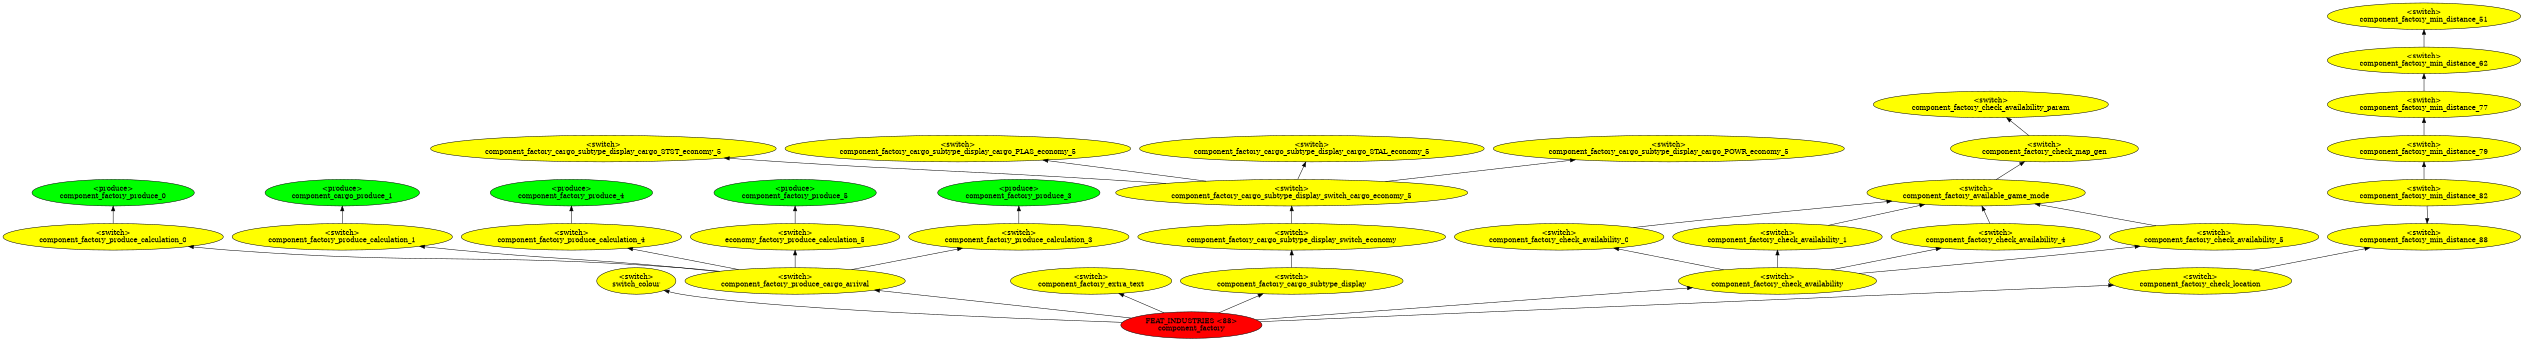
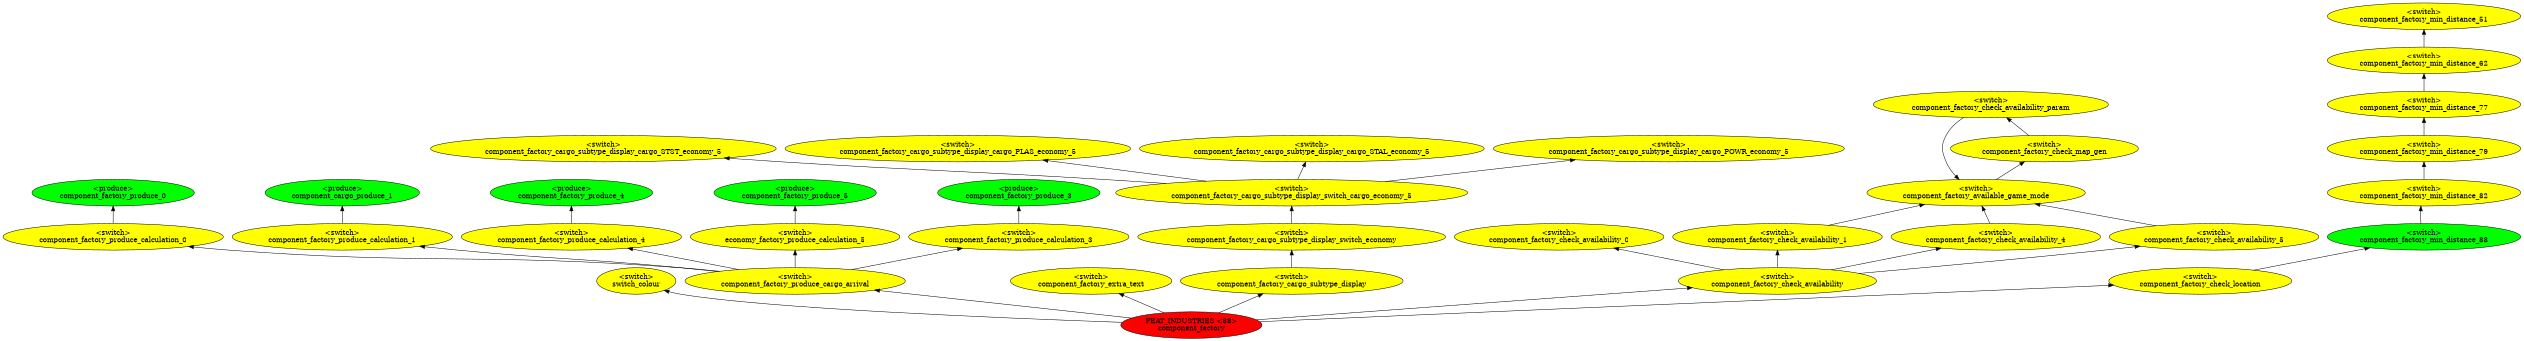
edge "<switch> component_factory_min_distance_82" -> "<switch> component_factory_min_distance_88": reversed
edge "<switch> component_factory_check_availability_0" -> "<switch> component_factory_available_game_mode": now "<switch> component_factory_check_availability_param" -> "<switch> component_factory_available_game_mode"
node "<switch> component_factory_min_distance_88": fillcolor yellow -> green
